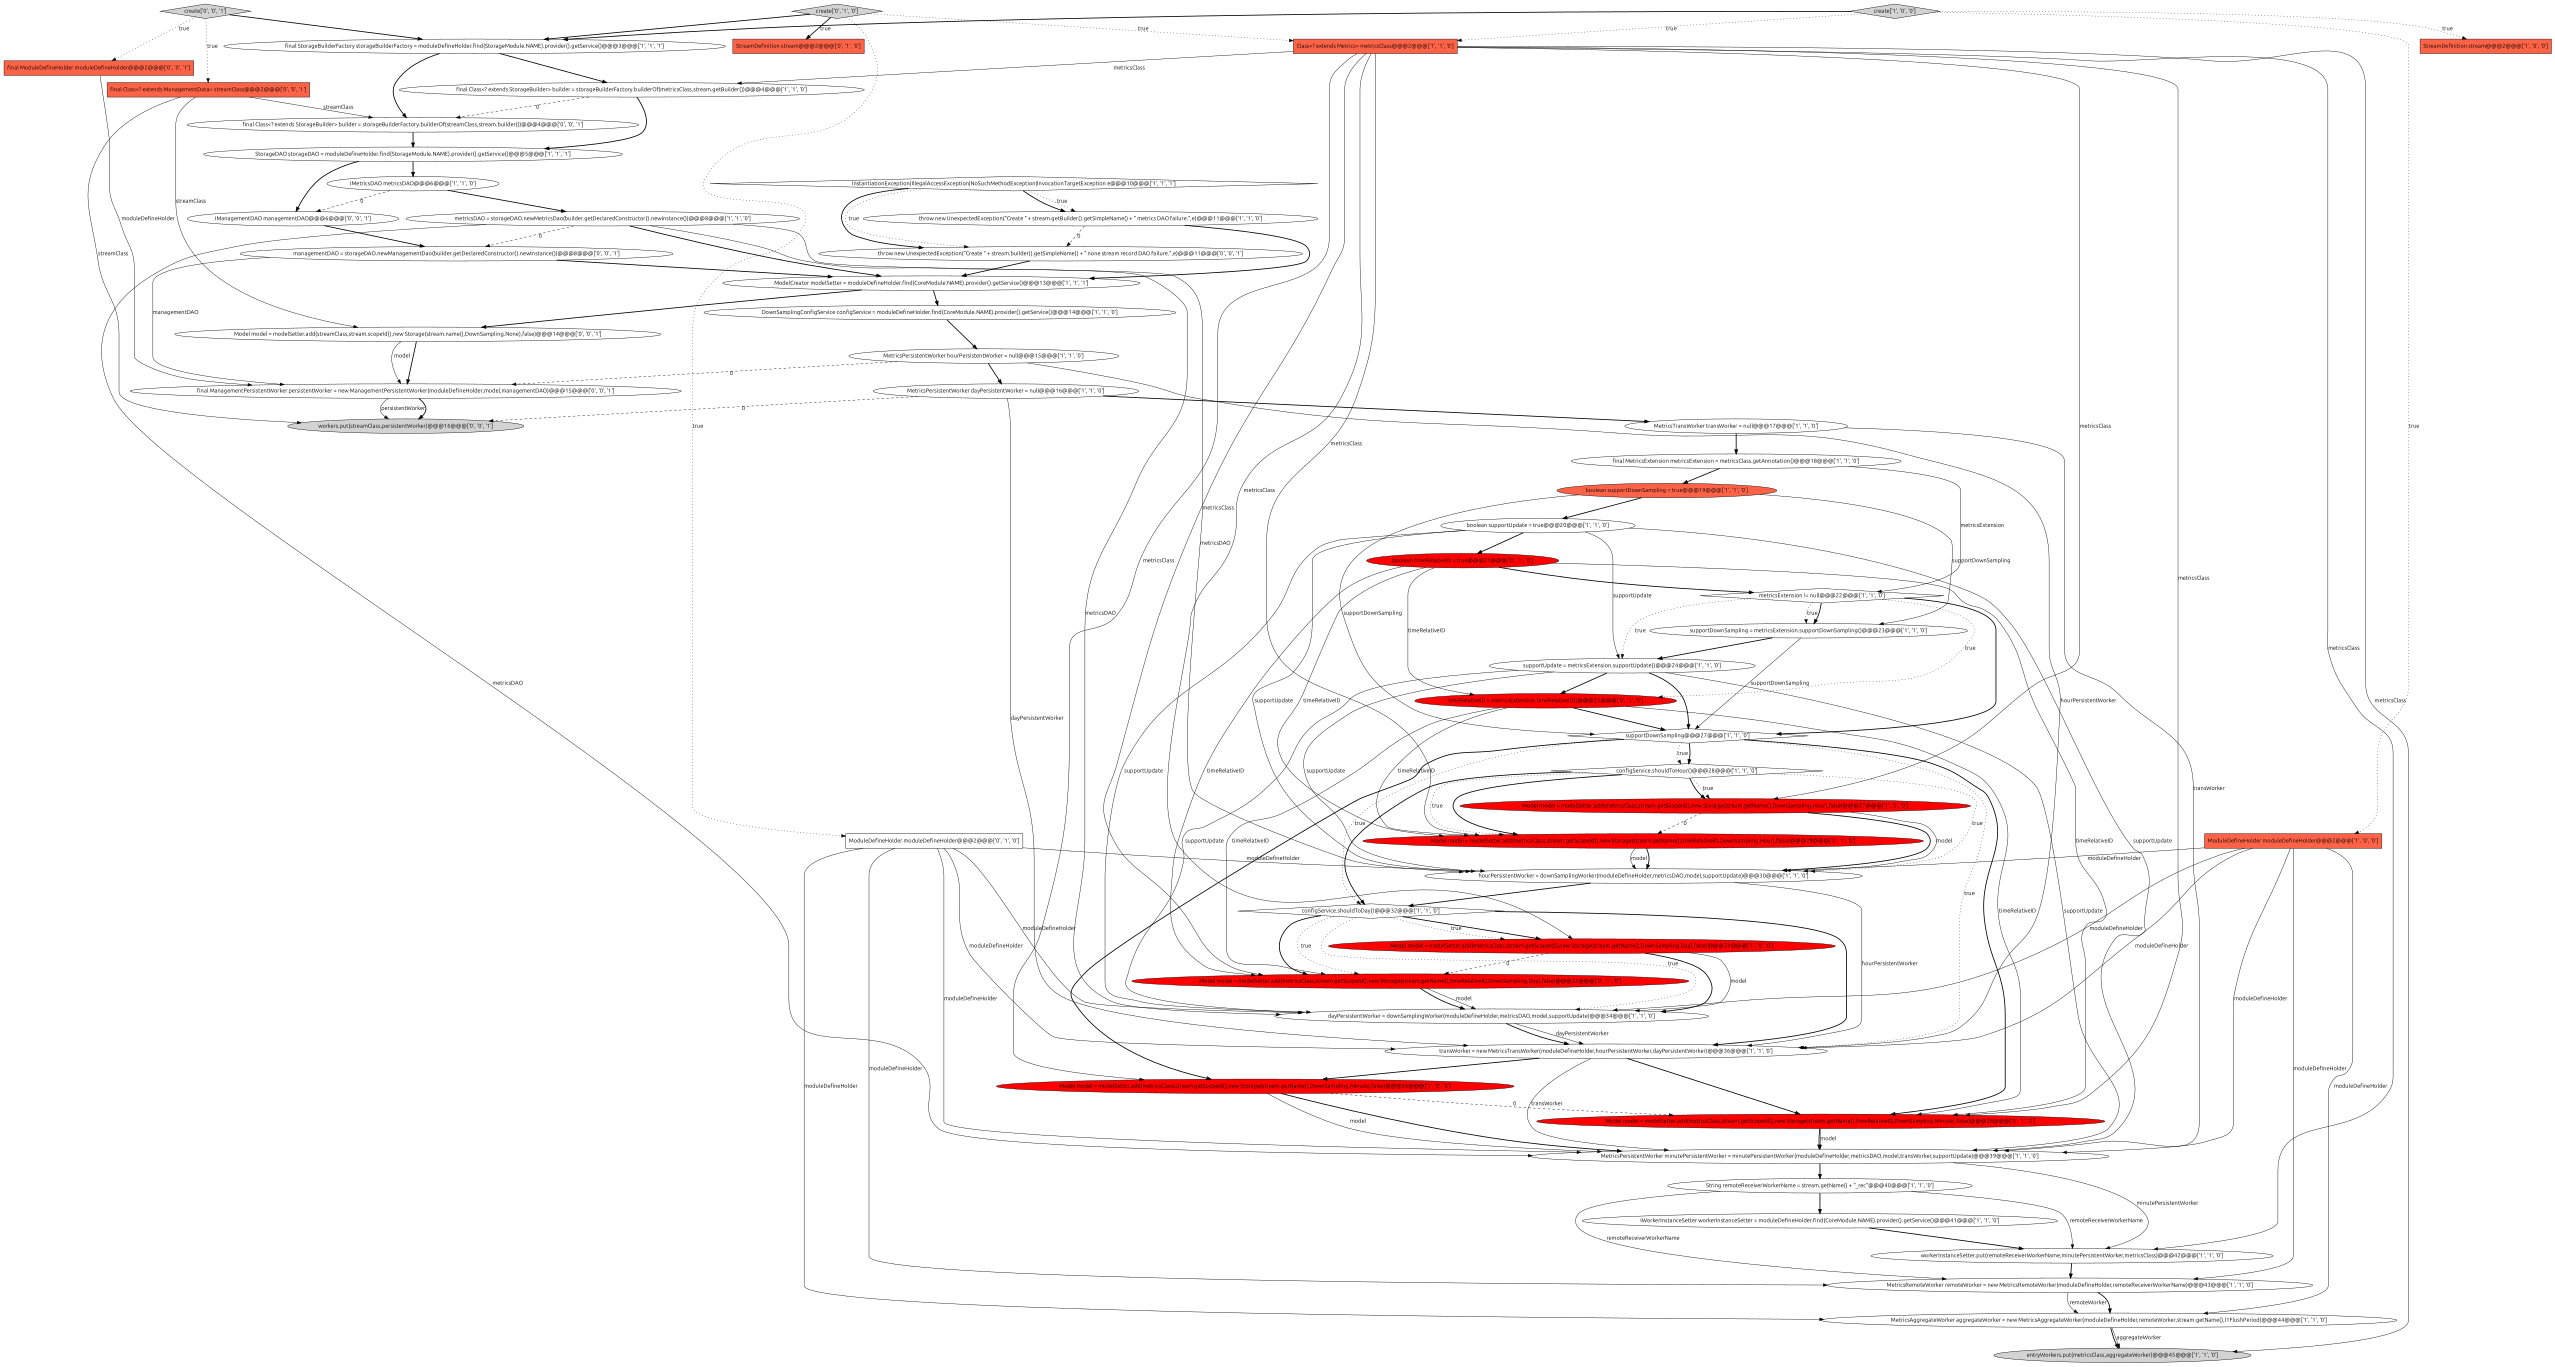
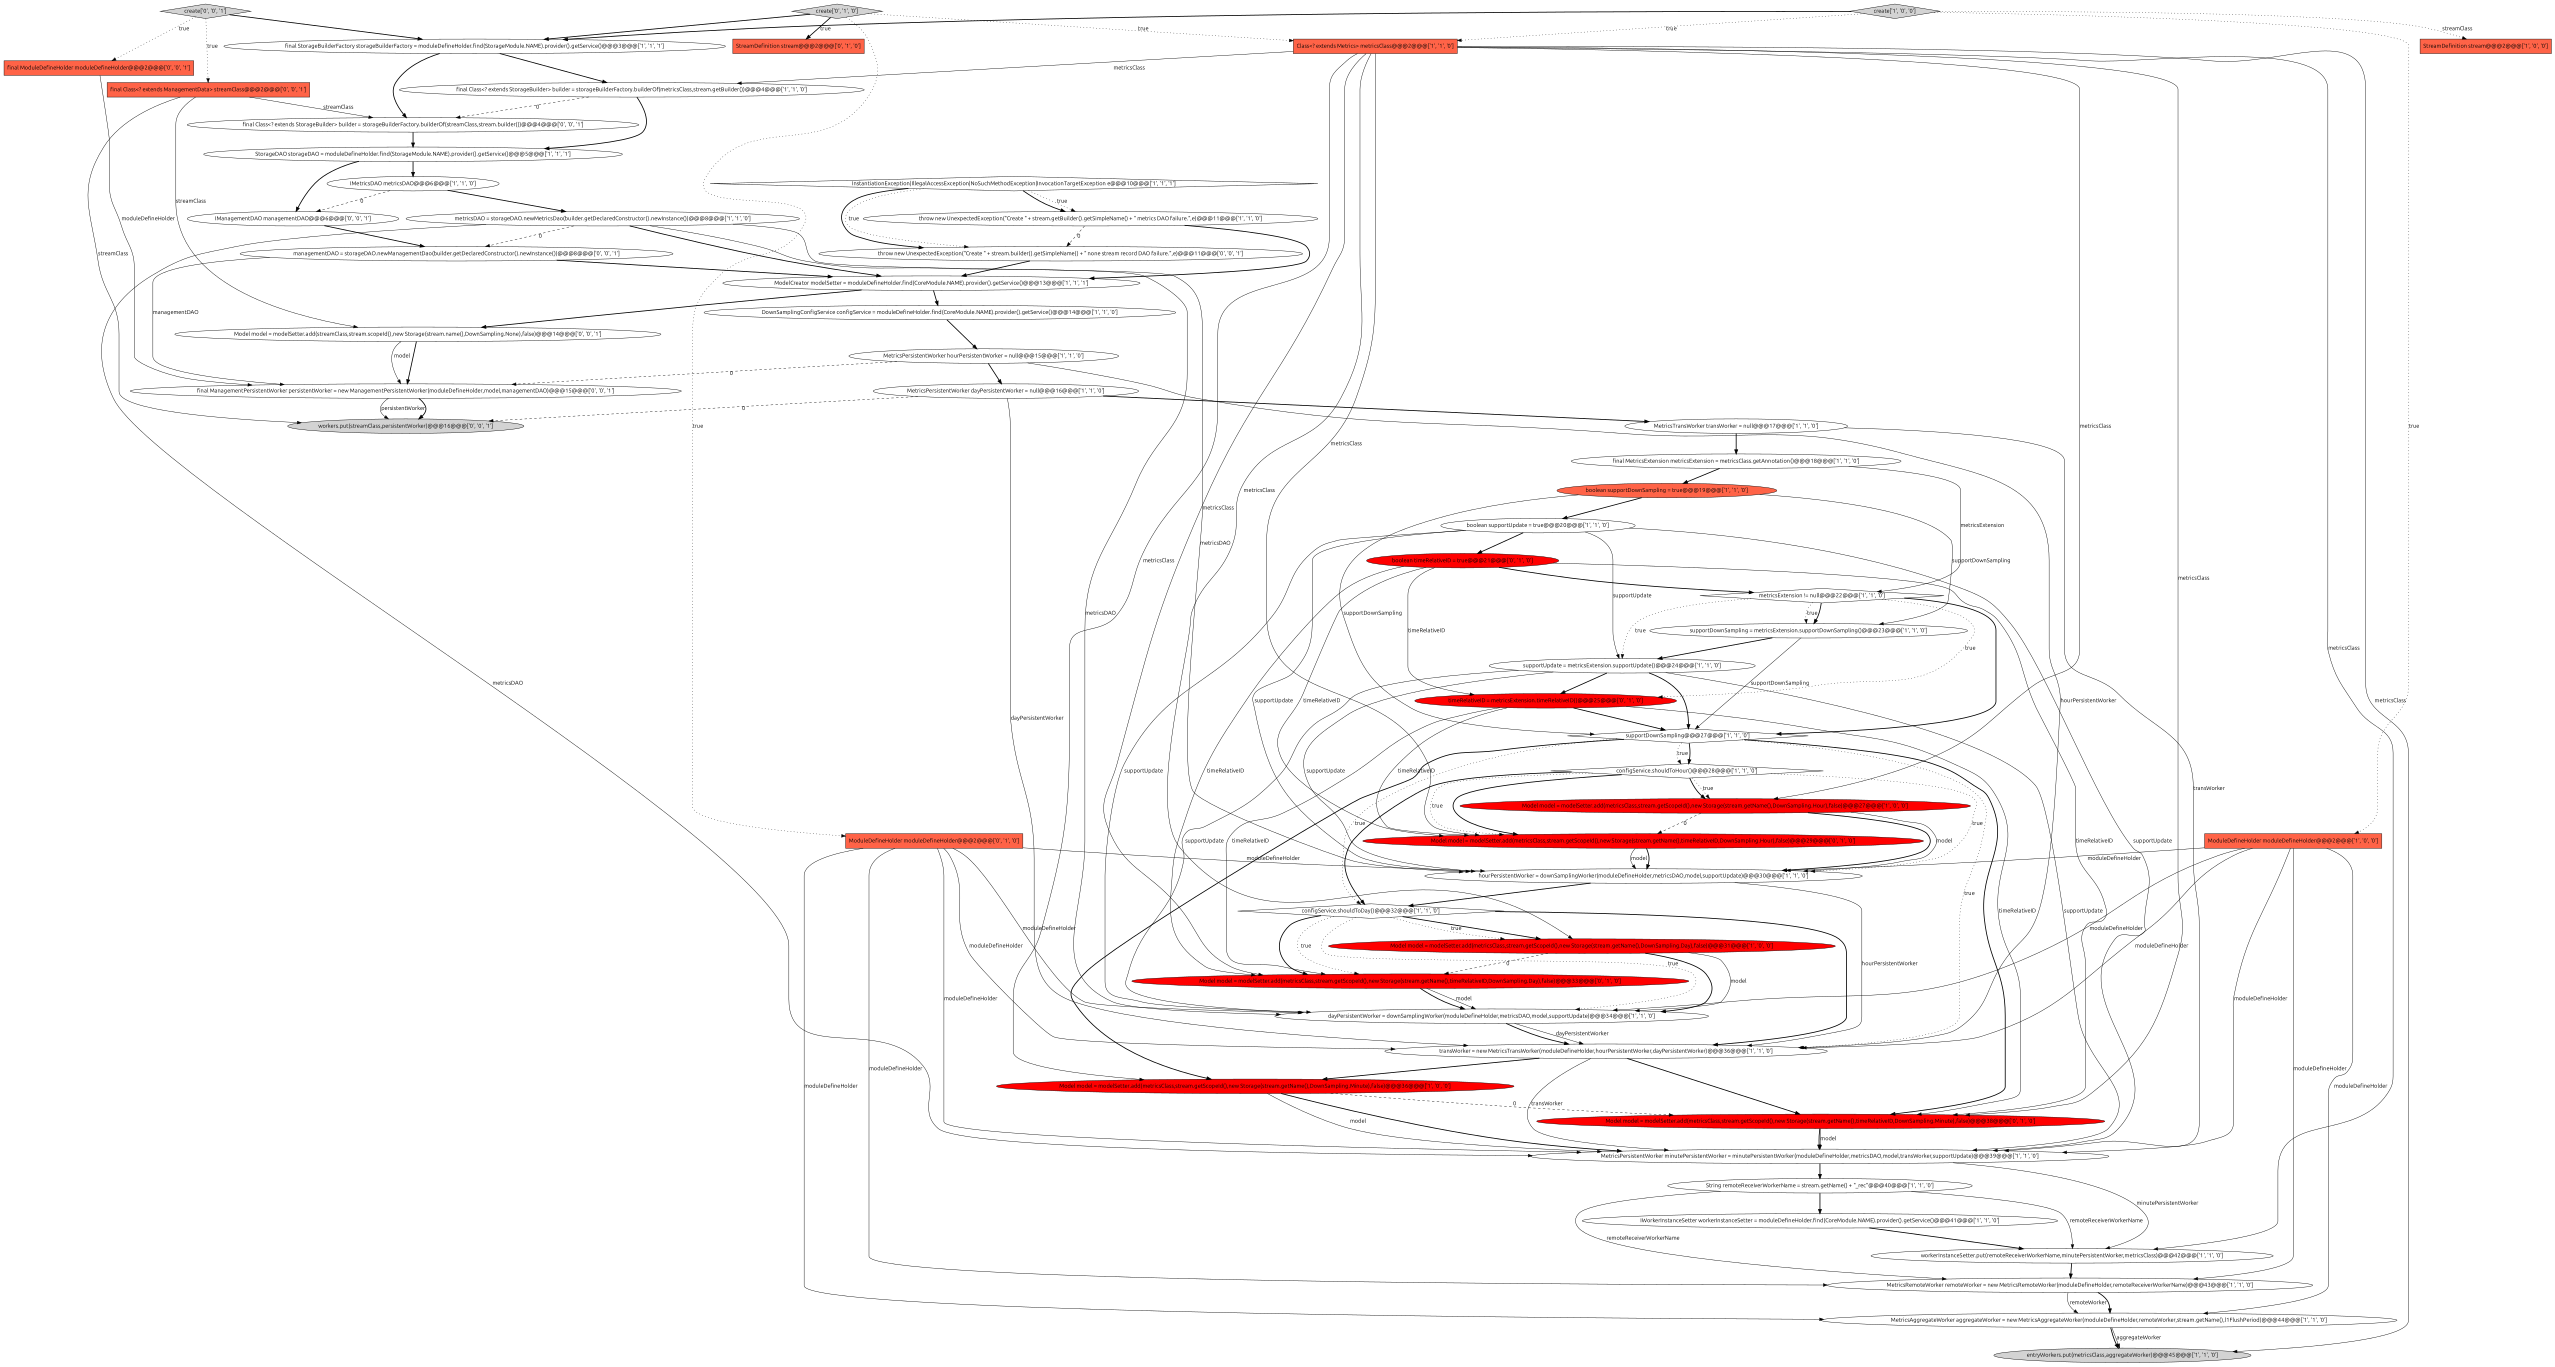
edge "create['1', '0', '0']" -> "StreamDefinition stream@@@2@@@['1', '0', '0']": label "true" -> "streamClass"
node "ModuleDefineHolder moduleDefineHolder@@@2@@@['0', '1', '0']": fillcolor white -> tomato
